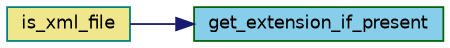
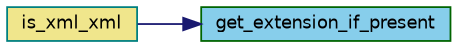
node "is_xml_file": label "is_xml_file" -> "is_xml_xml"
